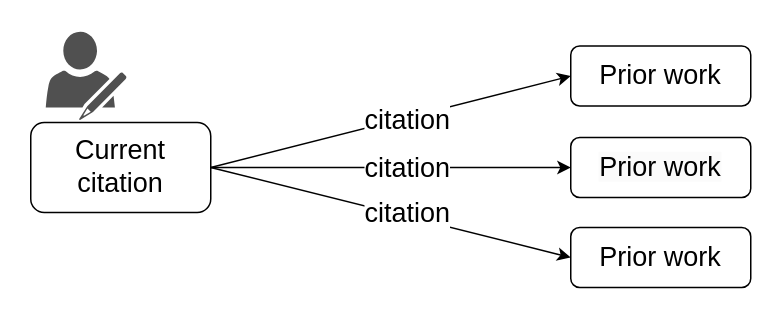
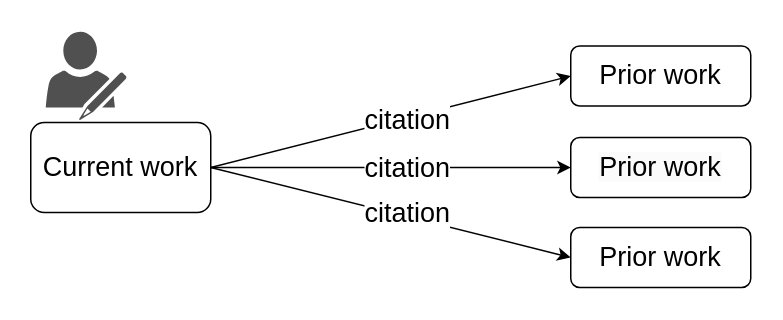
node "Current citation": label "Current citation" -> "Current work"
